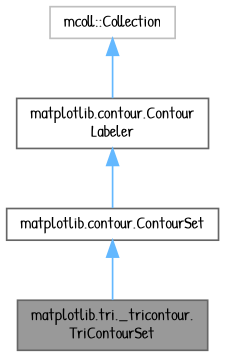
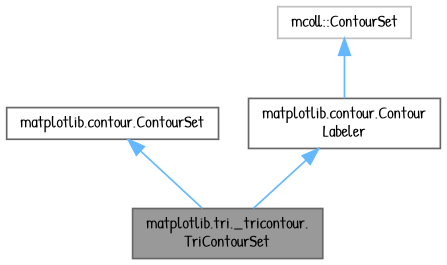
node "mcoll::Collection": label "mcoll::Collection" -> "mcoll::ContourSet"
edge "matplotlib.contour.ContourSet" -> "matplotlib.contour.Contour Labeler": now "matplotlib.tri._tricontour. TriContourSet" -> "matplotlib.contour.Contour Labeler"
